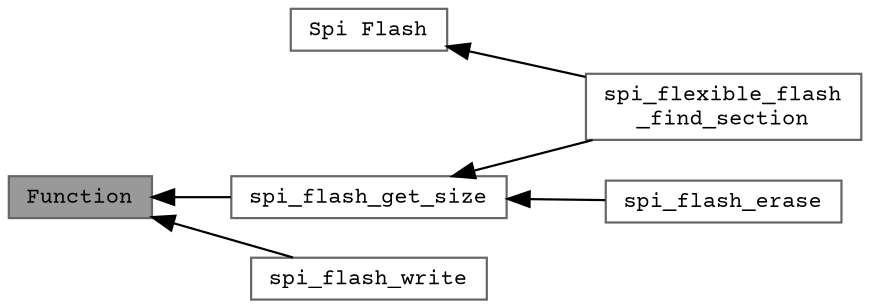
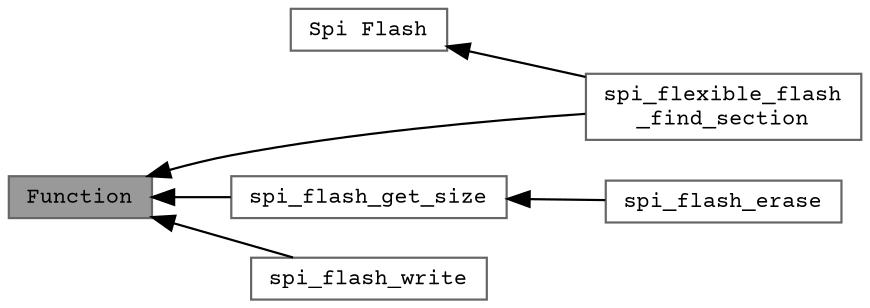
edge "spi_flexible_flash _find_section" -> "spi_flash_get_size": now "spi_flexible_flash _find_section" -> "Function"
